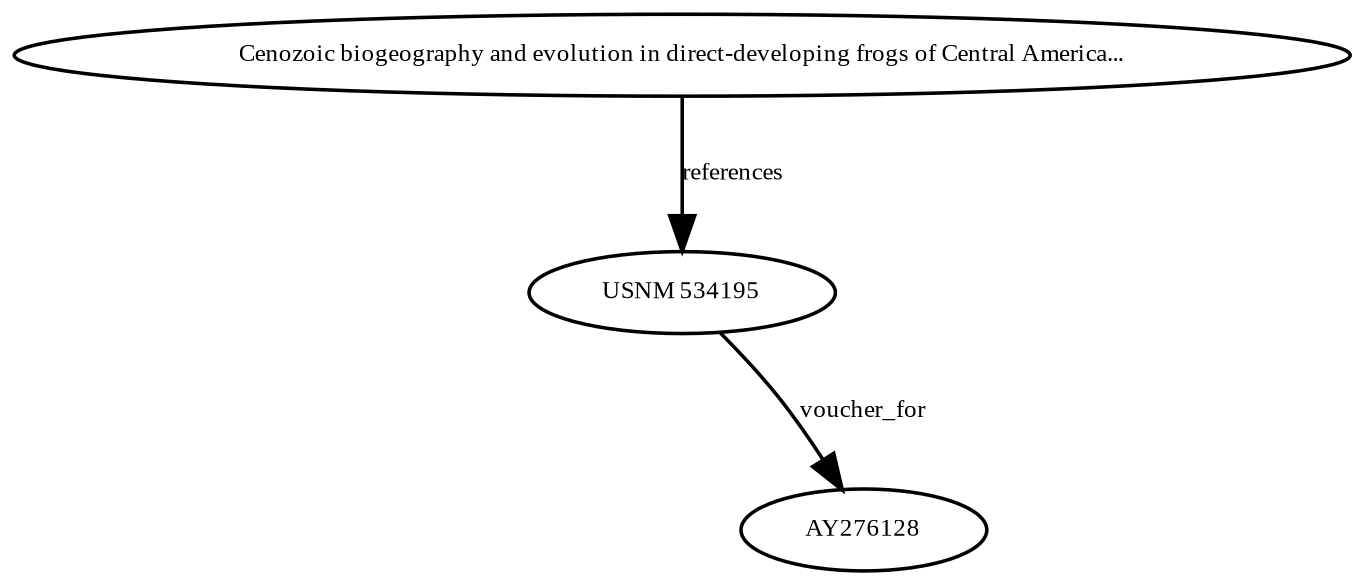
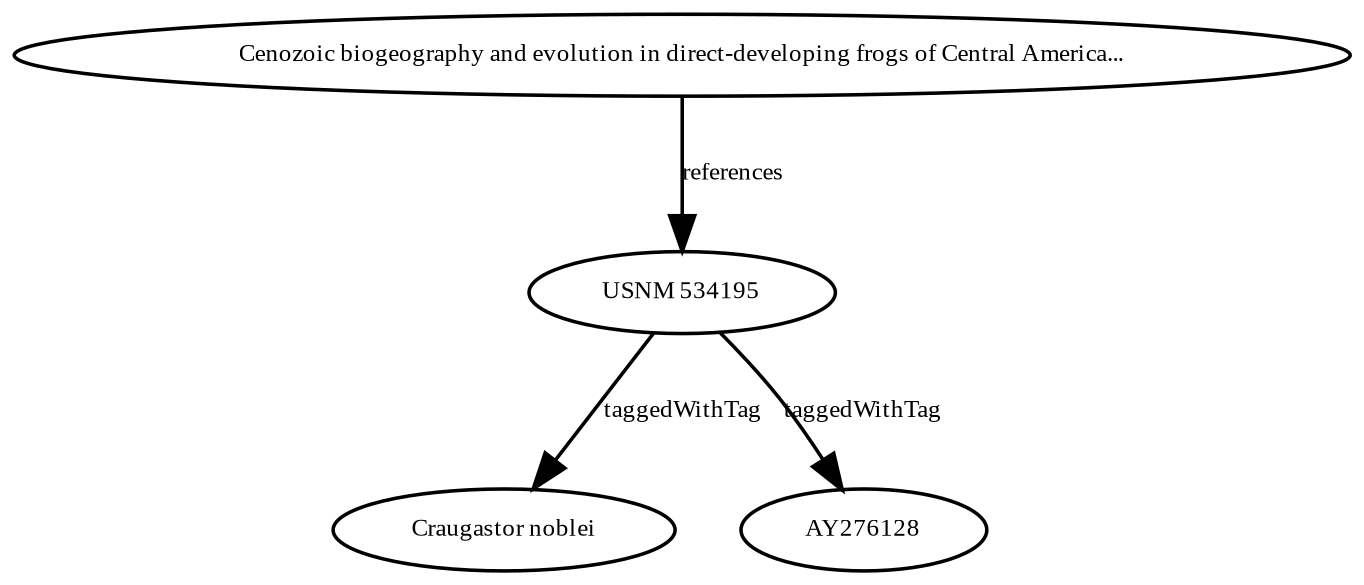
edge "USNM 534195" -> "AY276128": label "voucher_for" -> "taggedWithTag"
node "Craugastor noblei": added
